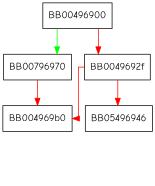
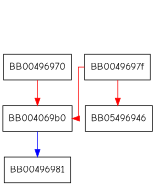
node "BB00496900": removed
node "BB00796970": label "BB00796970" -> "BB00496970"
node "BB0049692f": label "BB0049692f" -> "BB0049697f"
node "BB004969b0": label "BB004969b0" -> "BB004069b0"
node "BB00496981": added
